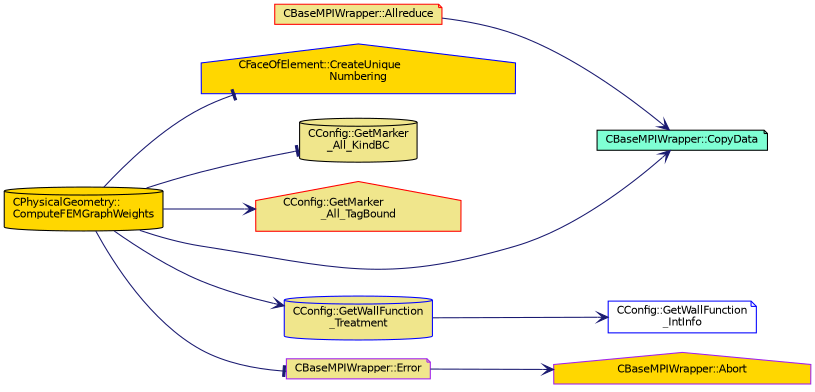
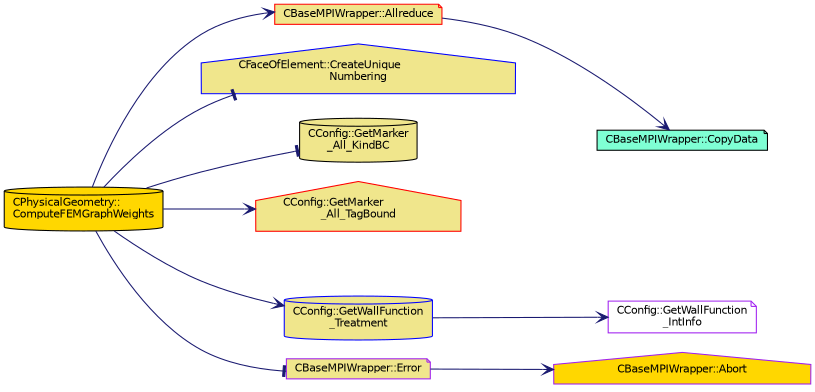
node "CFaceOfElement::CreateUnique Numbering": fillcolor gold -> khaki
edge "CPhysicalGeometry:: ComputeFEMGraphWeights" -> "CBaseMPIWrapper::CopyData": now "CPhysicalGeometry:: ComputeFEMGraphWeights" -> "CBaseMPIWrapper::Allreduce"
node "CConfig::GetWallFunction _IntInfo": color blue -> purple
